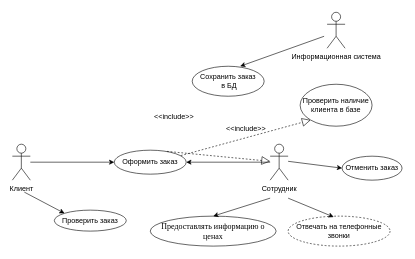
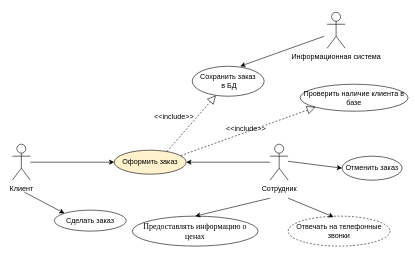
node "Проверить наличие клиента в базе": size 72x42 -> 108x27
edge "Оформить заказ" -> "Сотрудник": now "Оформить заказ" -> "Сохранить заказ в БД"
node "Оформить заказ": fillcolor #ffffff -> #fff2cc
node "Проверить заказ": label "Проверить заказ" -> "Сделать заказ"
node "Предоставлять информацию о ценах": moved (213, 231) -> (195, 231)
